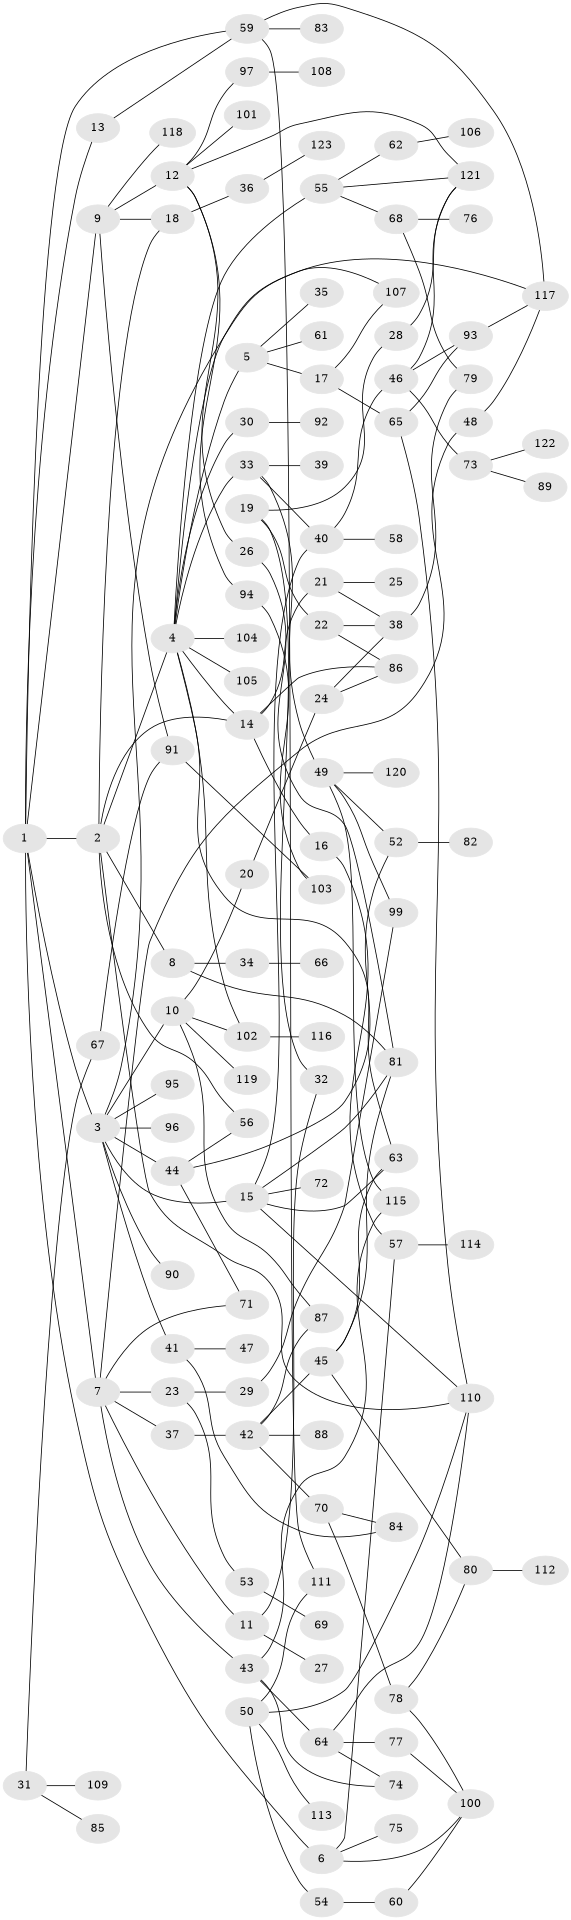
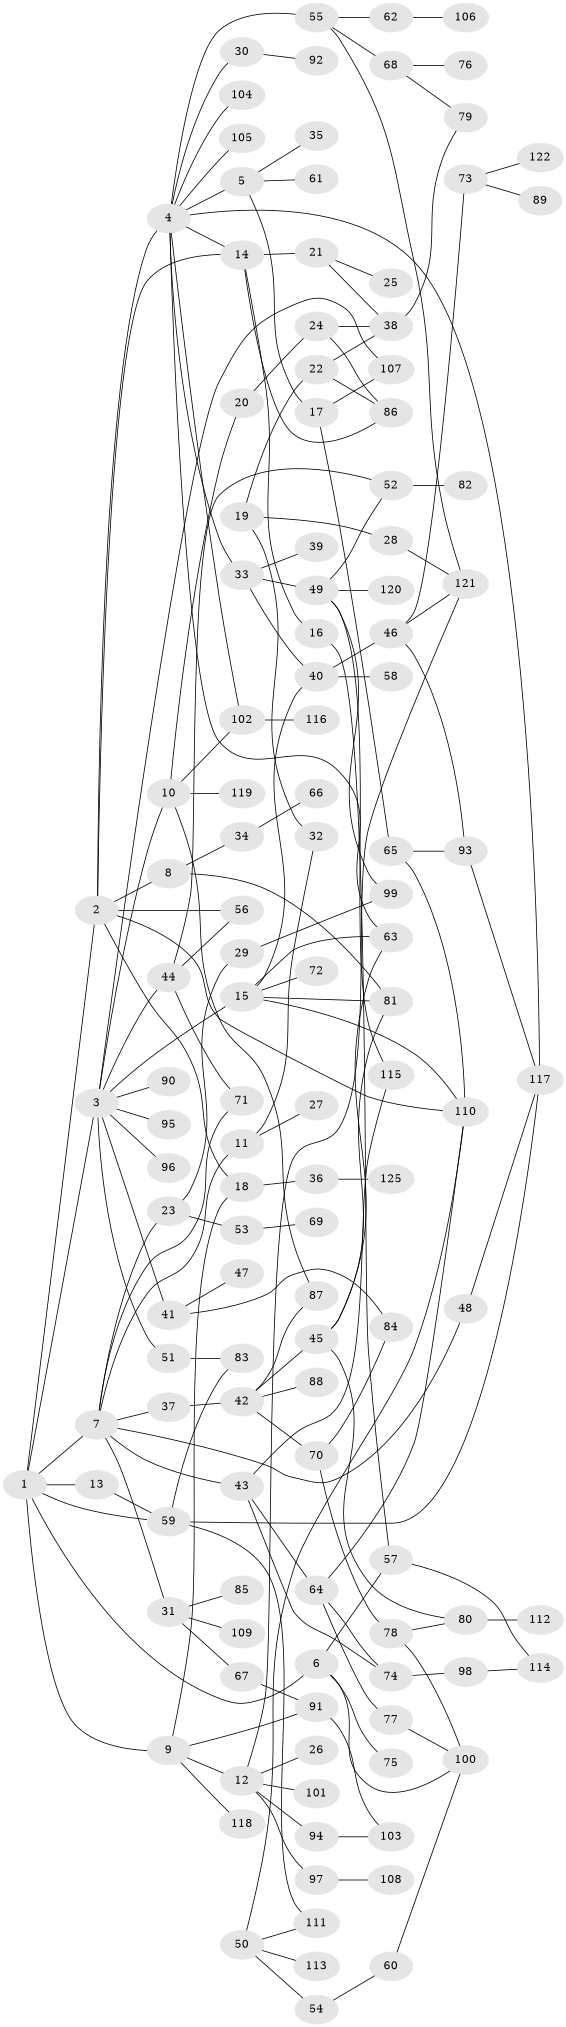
node "123": label "123" -> "125"
edge "26" -- "81": removed
node "51": added
edge "7" -- "31": added
node "98": added
